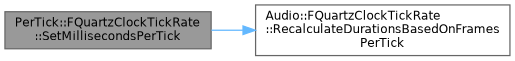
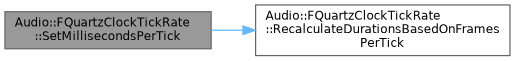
node "PerTick::FQuartzClockTickRate ::SetMillisecondsPerTick": label "PerTick::FQuartzClockTickRate ::SetMillisecondsPerTick" -> "Audio::FQuartzClockTickRate ::SetMillisecondsPerTick"
